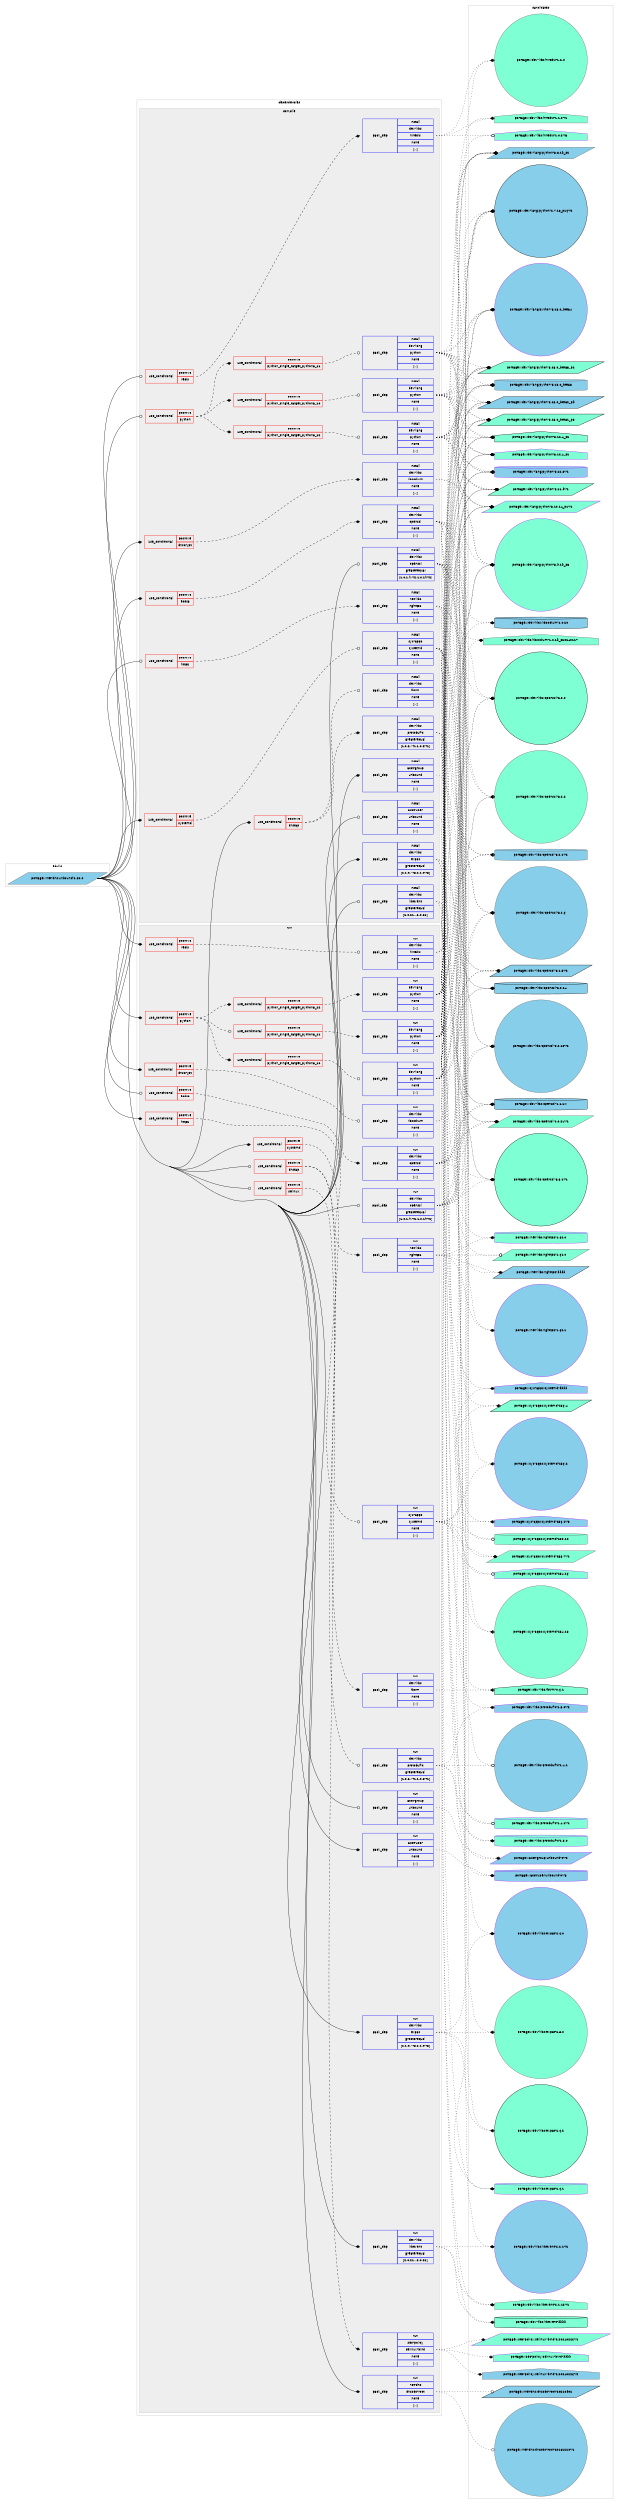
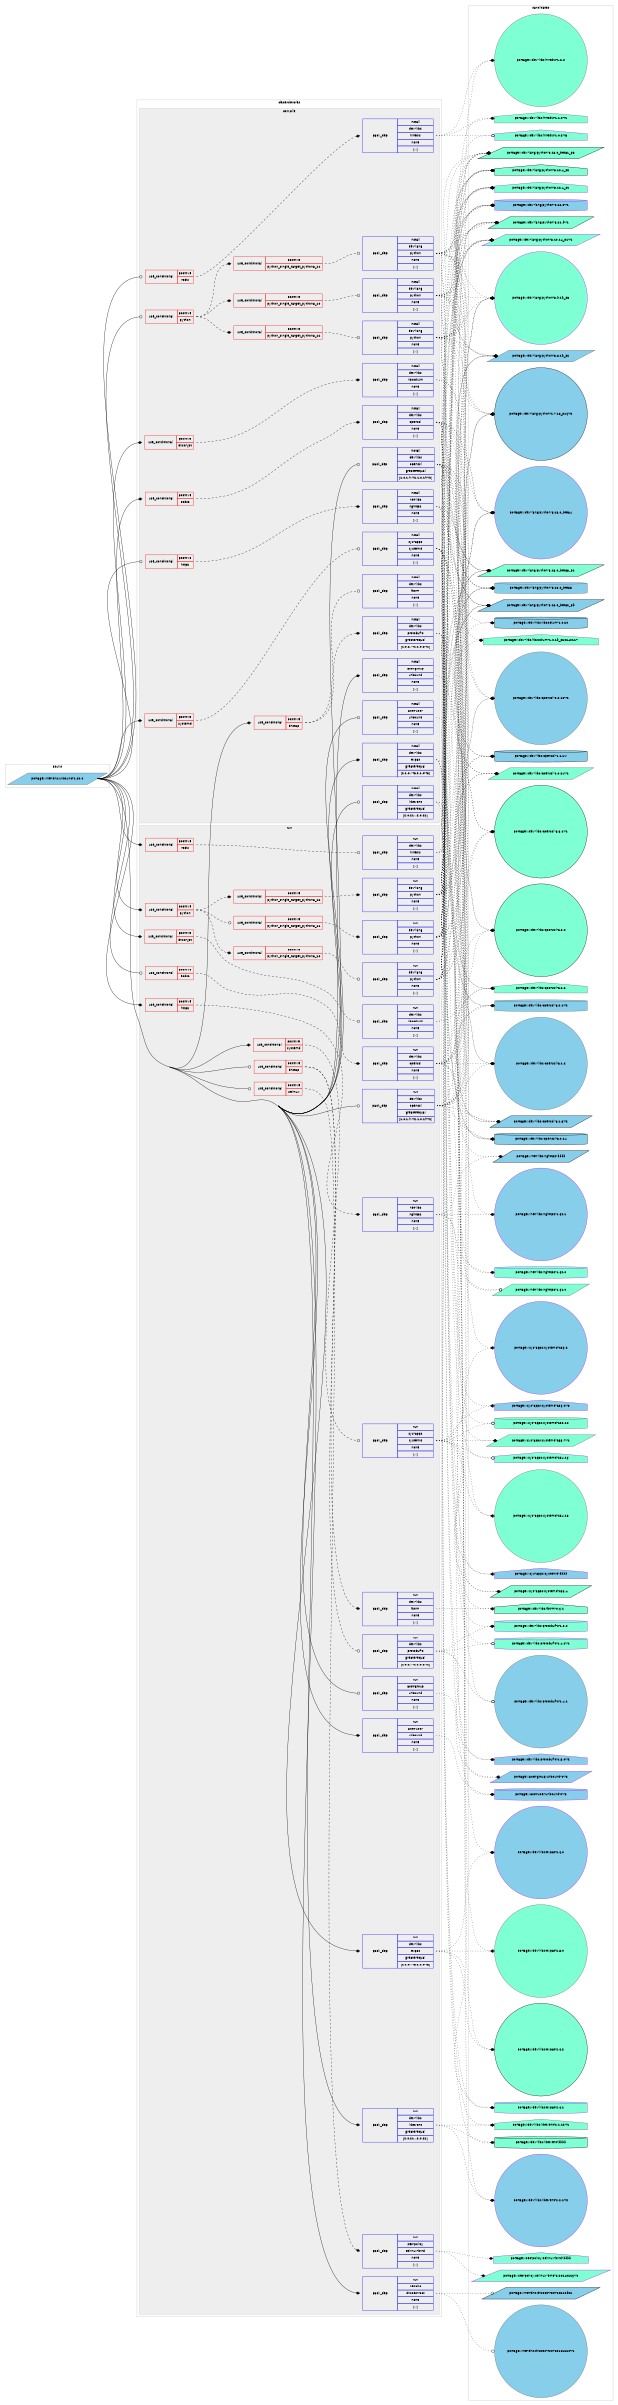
node "portage://dev-libs/openssl-3.2.2": shape circle -> house
node "portage://sec-policy/selinux-bind-2.20240226-r2": removed
